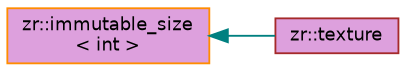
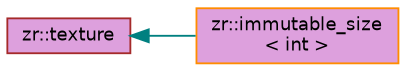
edge "zr::texture" -> "zr::immutable_size < int >": reversed
